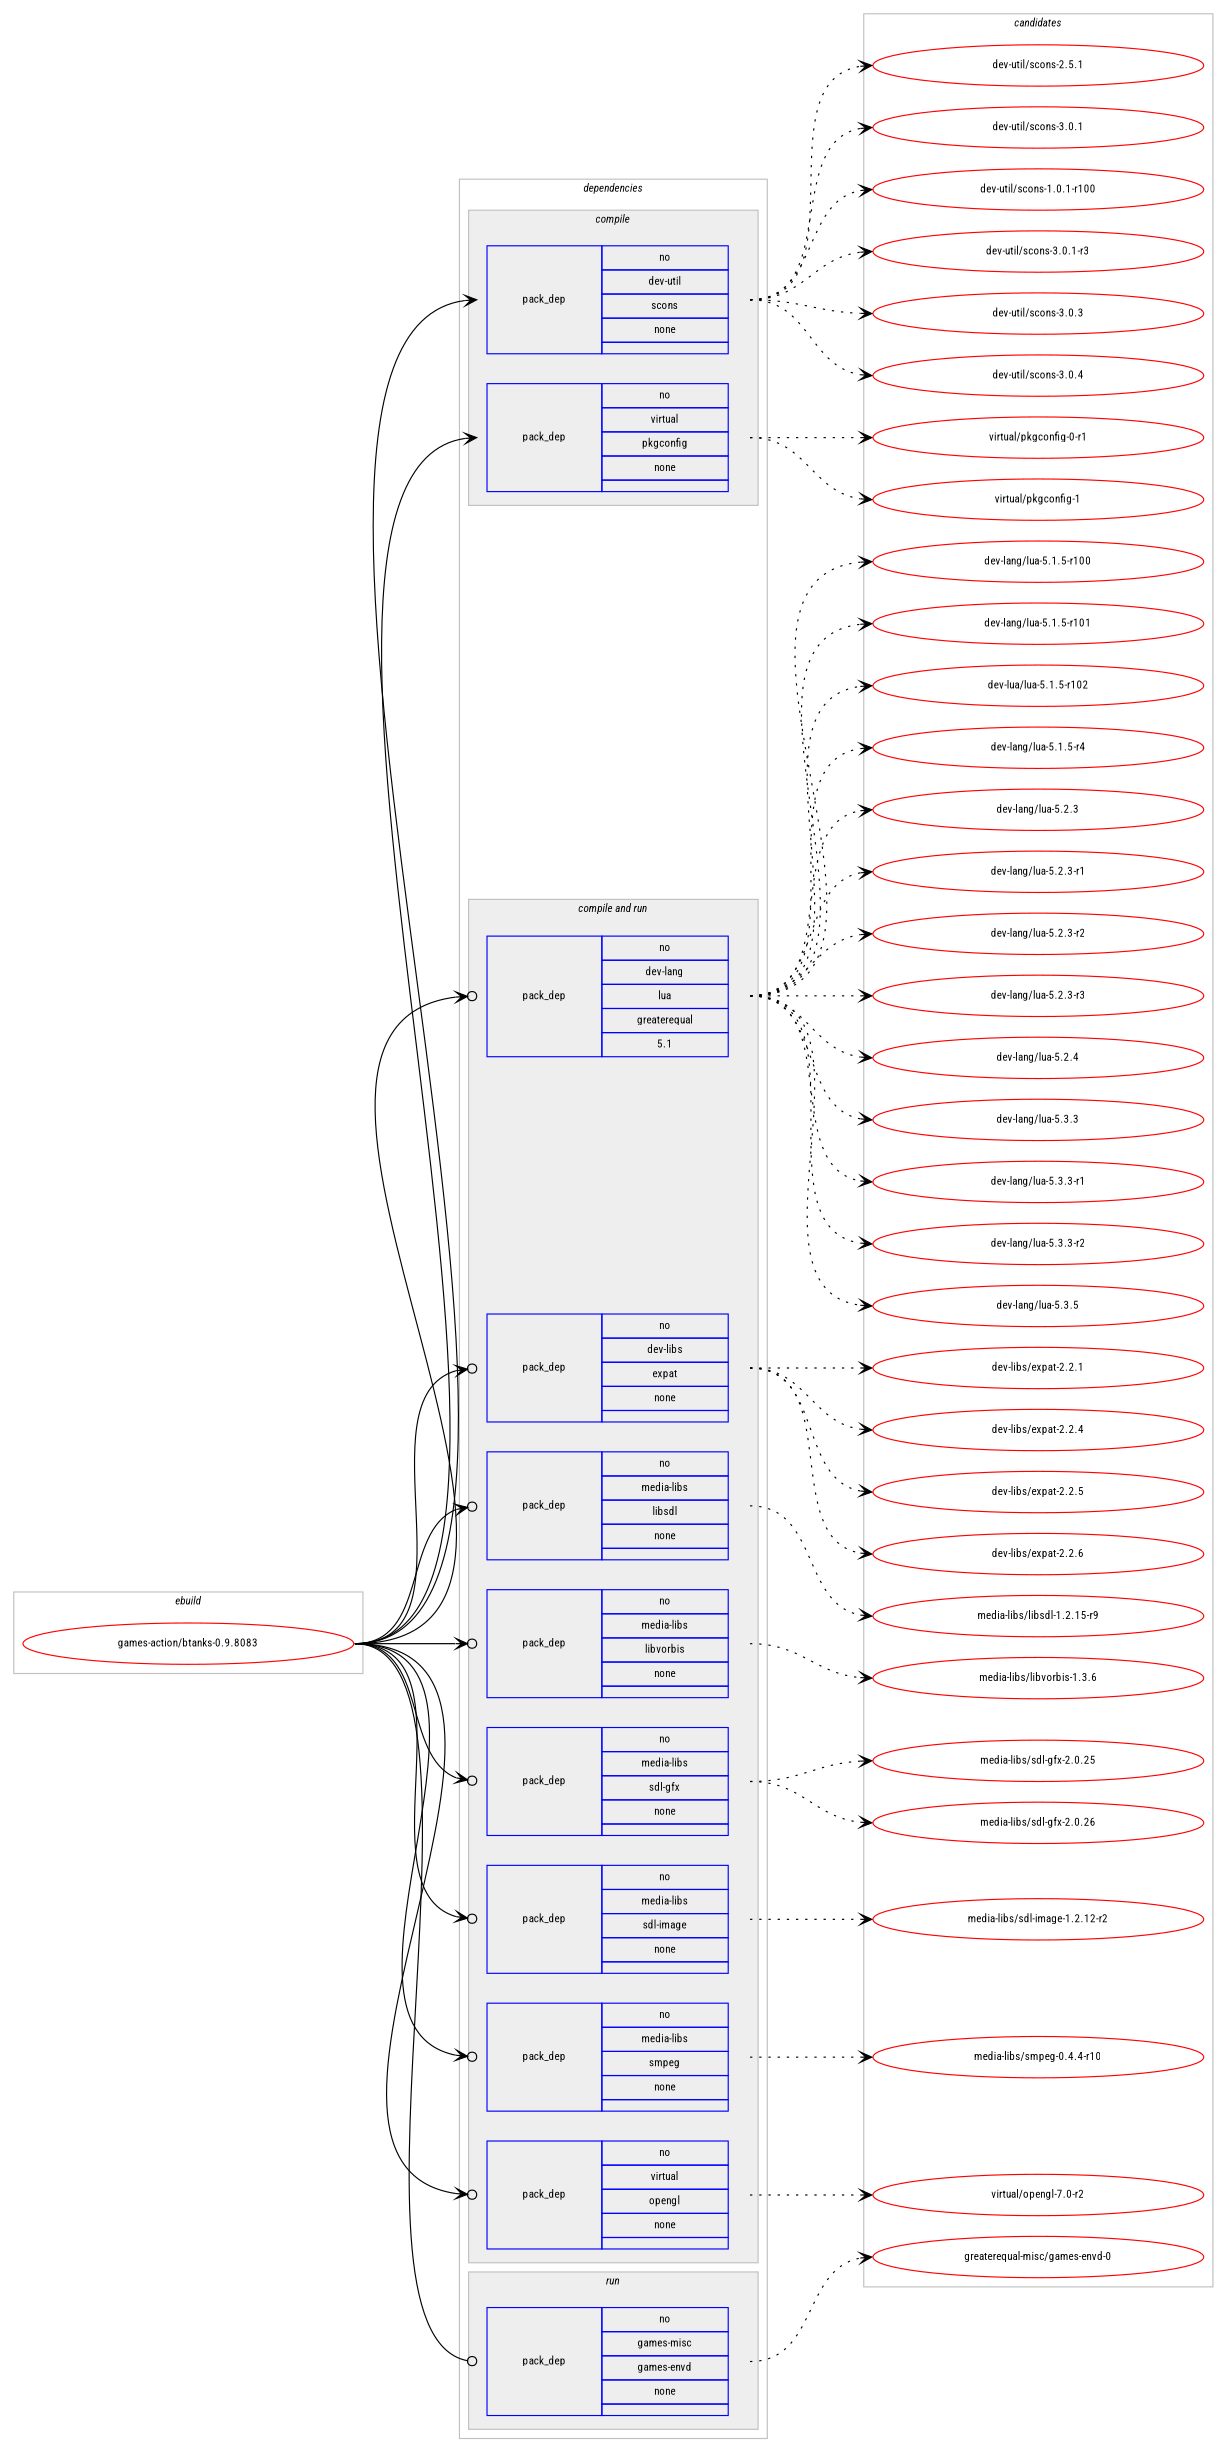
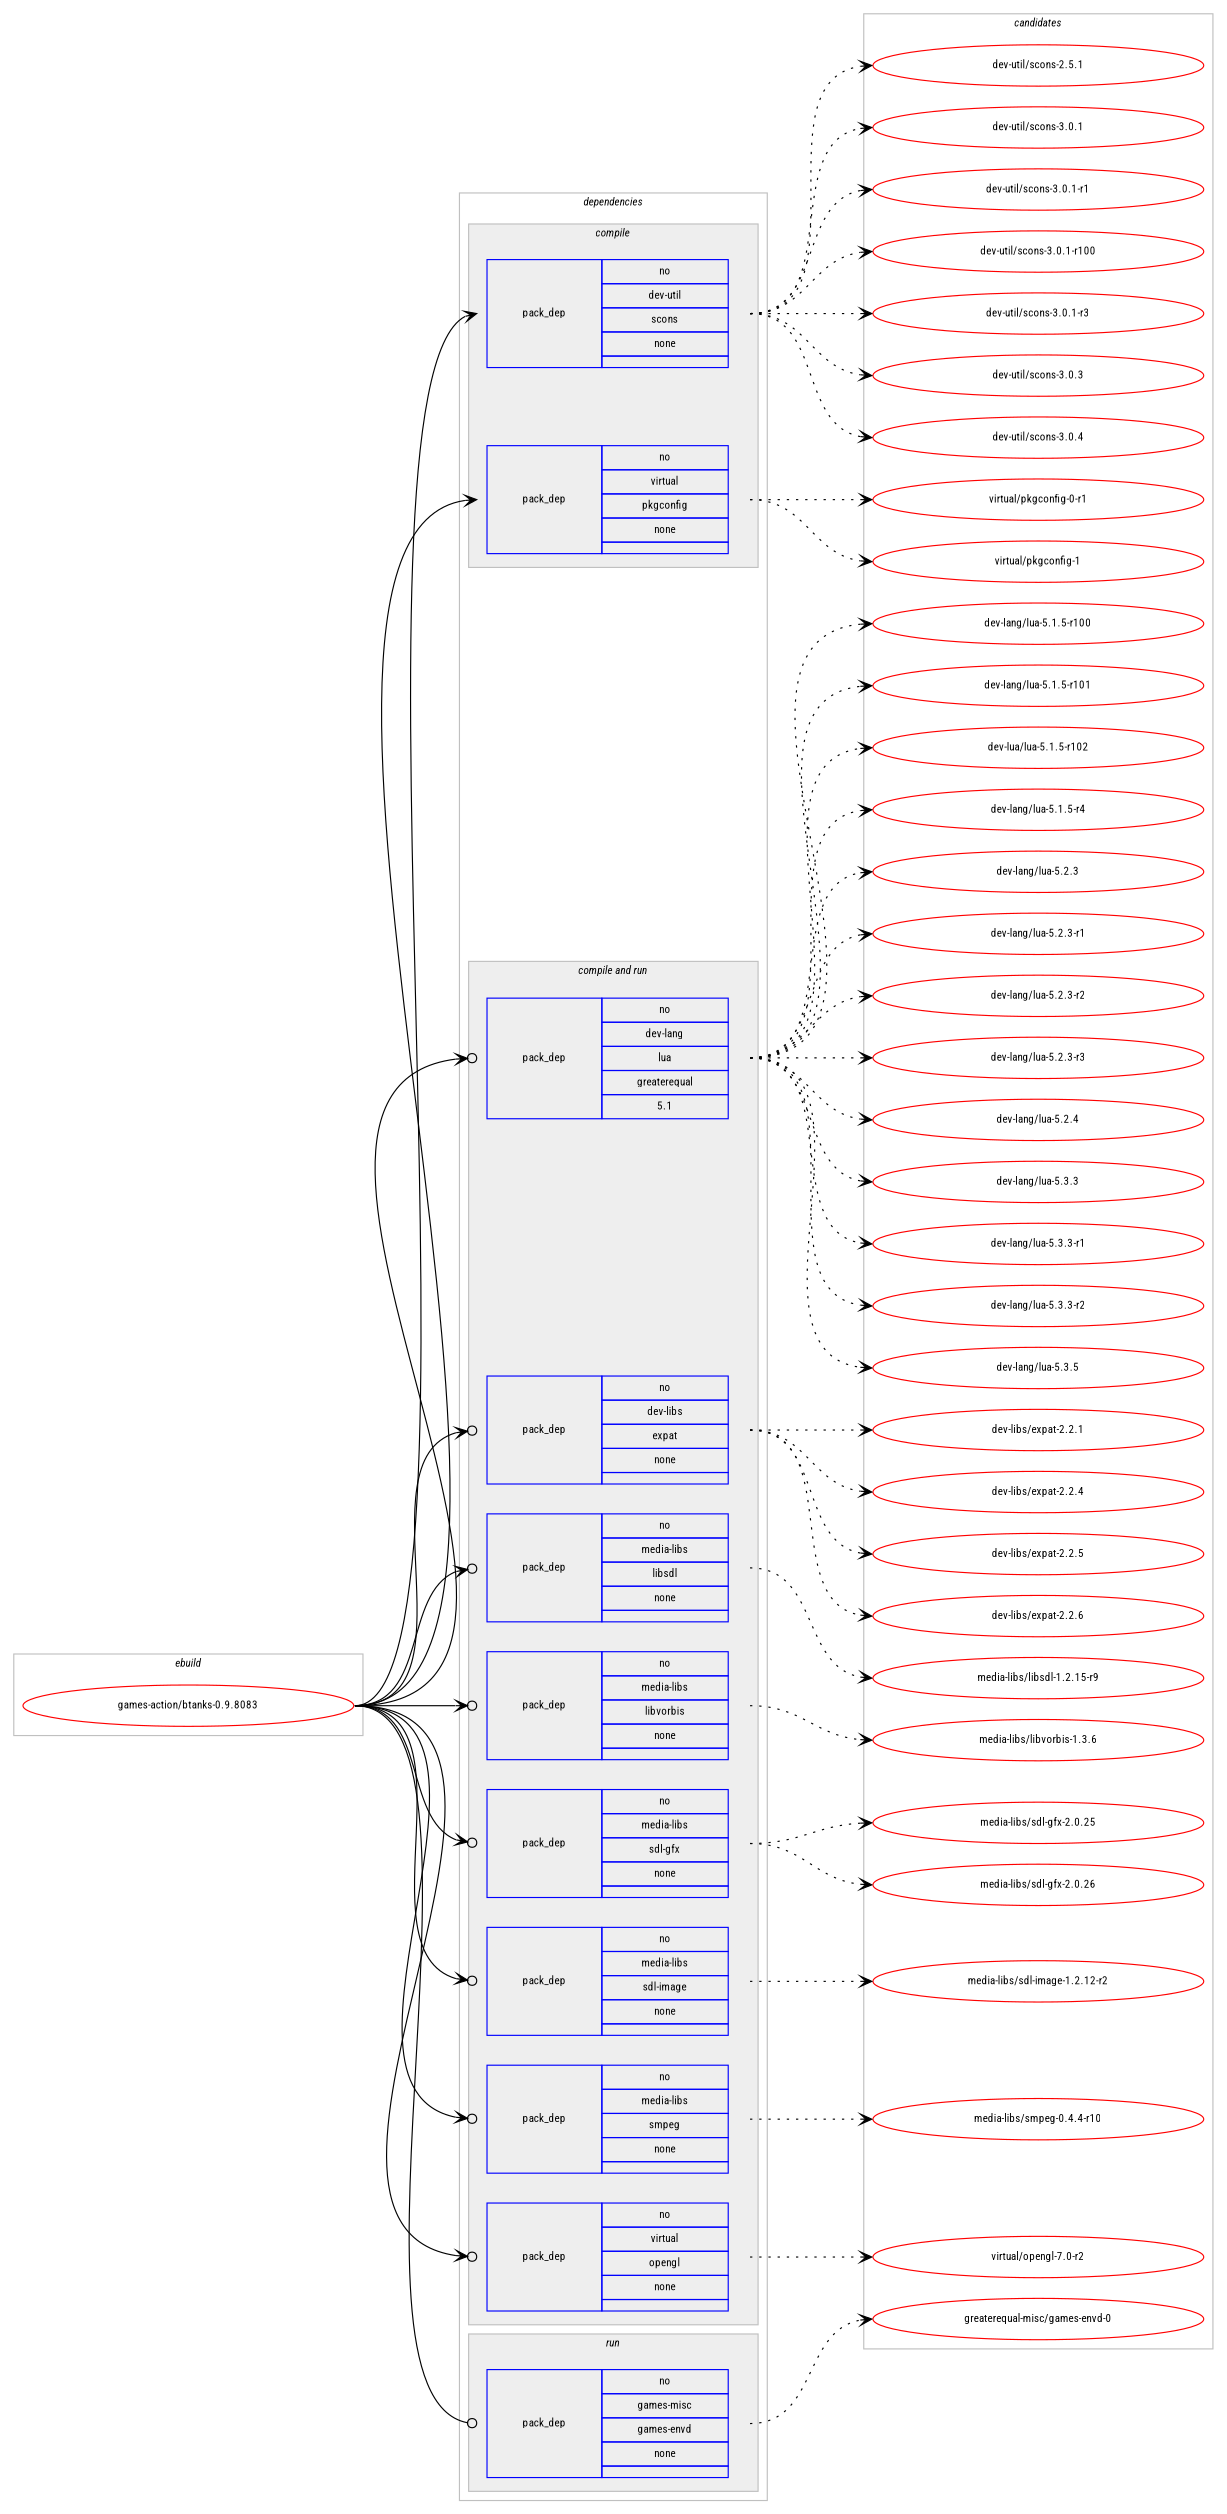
node "dev-util/scons-1.0.1-r100": label "dev-util/scons-1.0.1-r100" -> "dev-util/scons-3.0.1-r100"
node "dev-util/scons-3.0.1-r1": added
